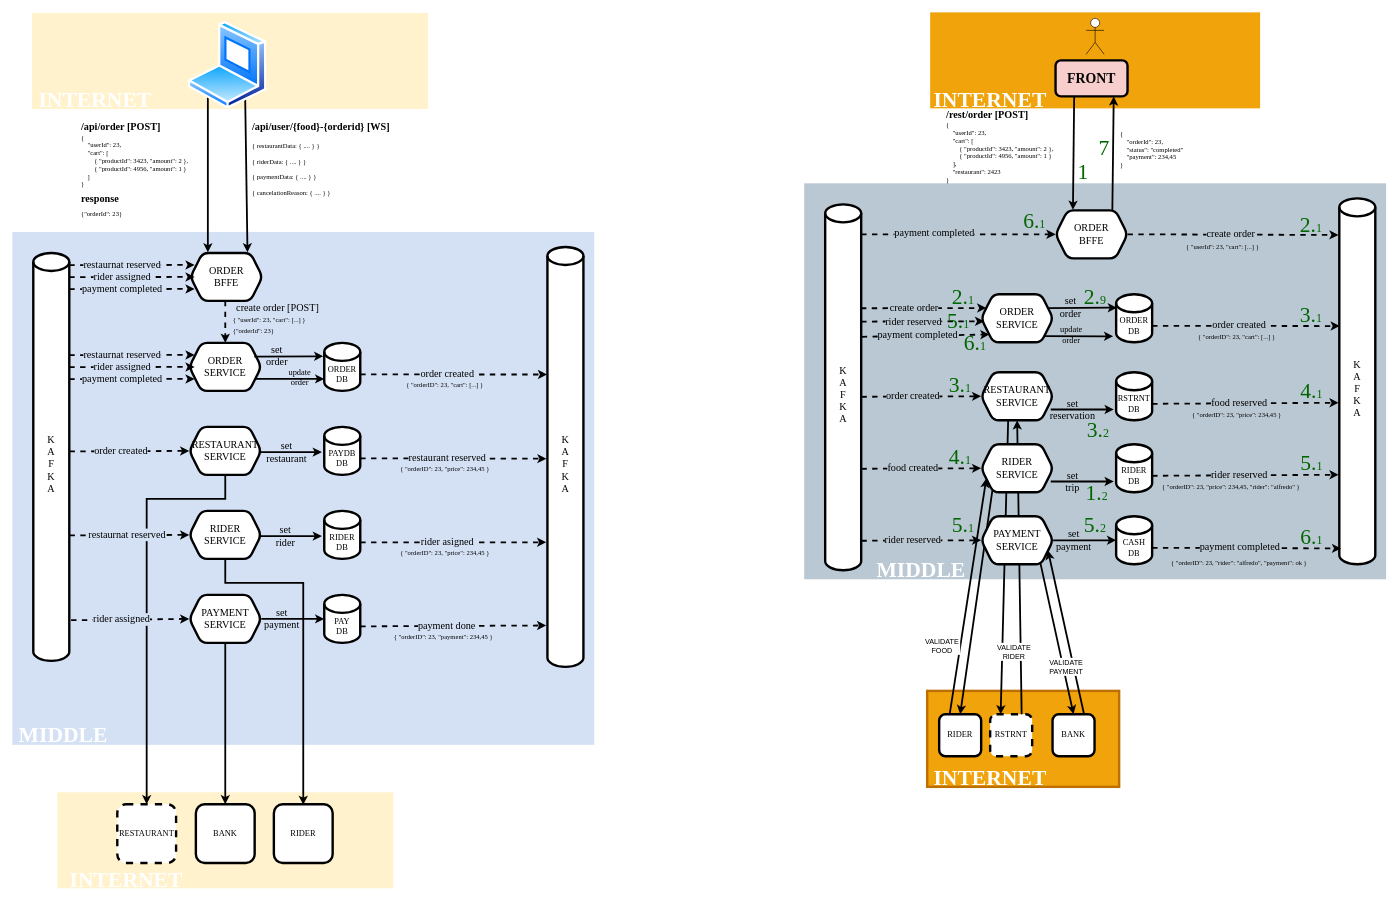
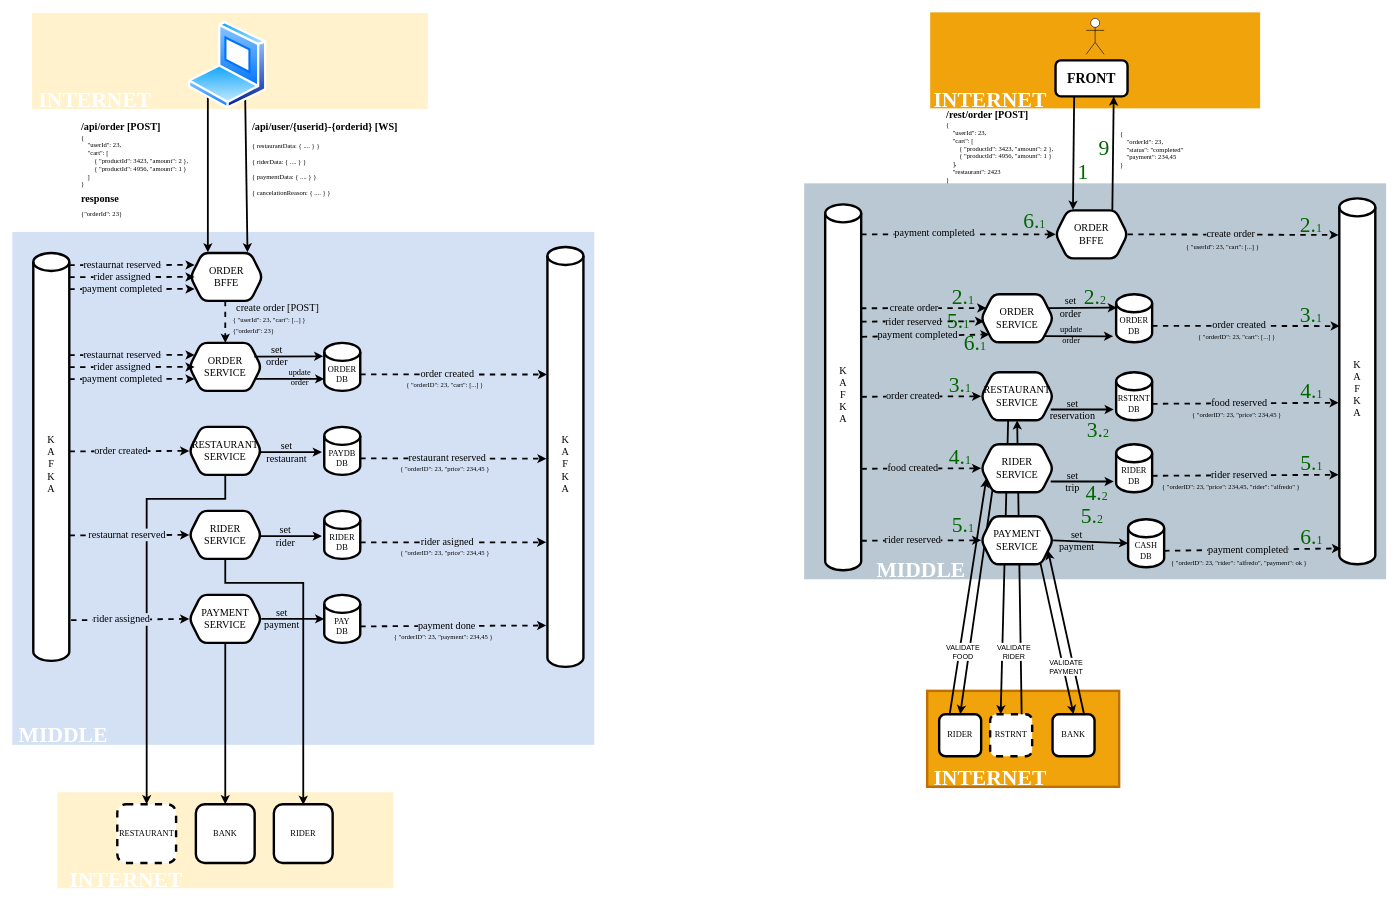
node "FRONT": fillcolor #f8cecc -> #ffffff
node "/api/user/{food}-{orderid} [WS]": label "/api/user/{food}-{orderid} [WS]" -> "/api/user/{userid}-{orderid} [WS]"
node "7": label "7" -> "9"
node "2.9": label "2.9" -> "2.2"
node "1.2": label "1.2" -> "4.2"
node "5.2": moved (1095, 525) -> (1092, 516)
node "CASHDB": moved (1134, 540) -> (1146, 543)
node "VALIDATE FOOD": moved (942, 646) -> (963, 652)
